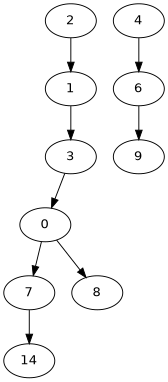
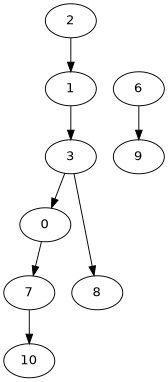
node "4": removed
edge "0" -> "8": now "3" -> "8"
node "14": label "14" -> "10"
